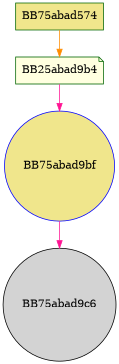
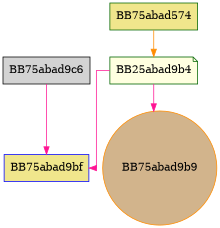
node "BB75abad9bf": shape circle -> box
node "BB75abad9b9": added
edge "BB75abad9bf" -> "BB75abad9c6": reversed
node "BB75abad9c6": shape circle -> box
